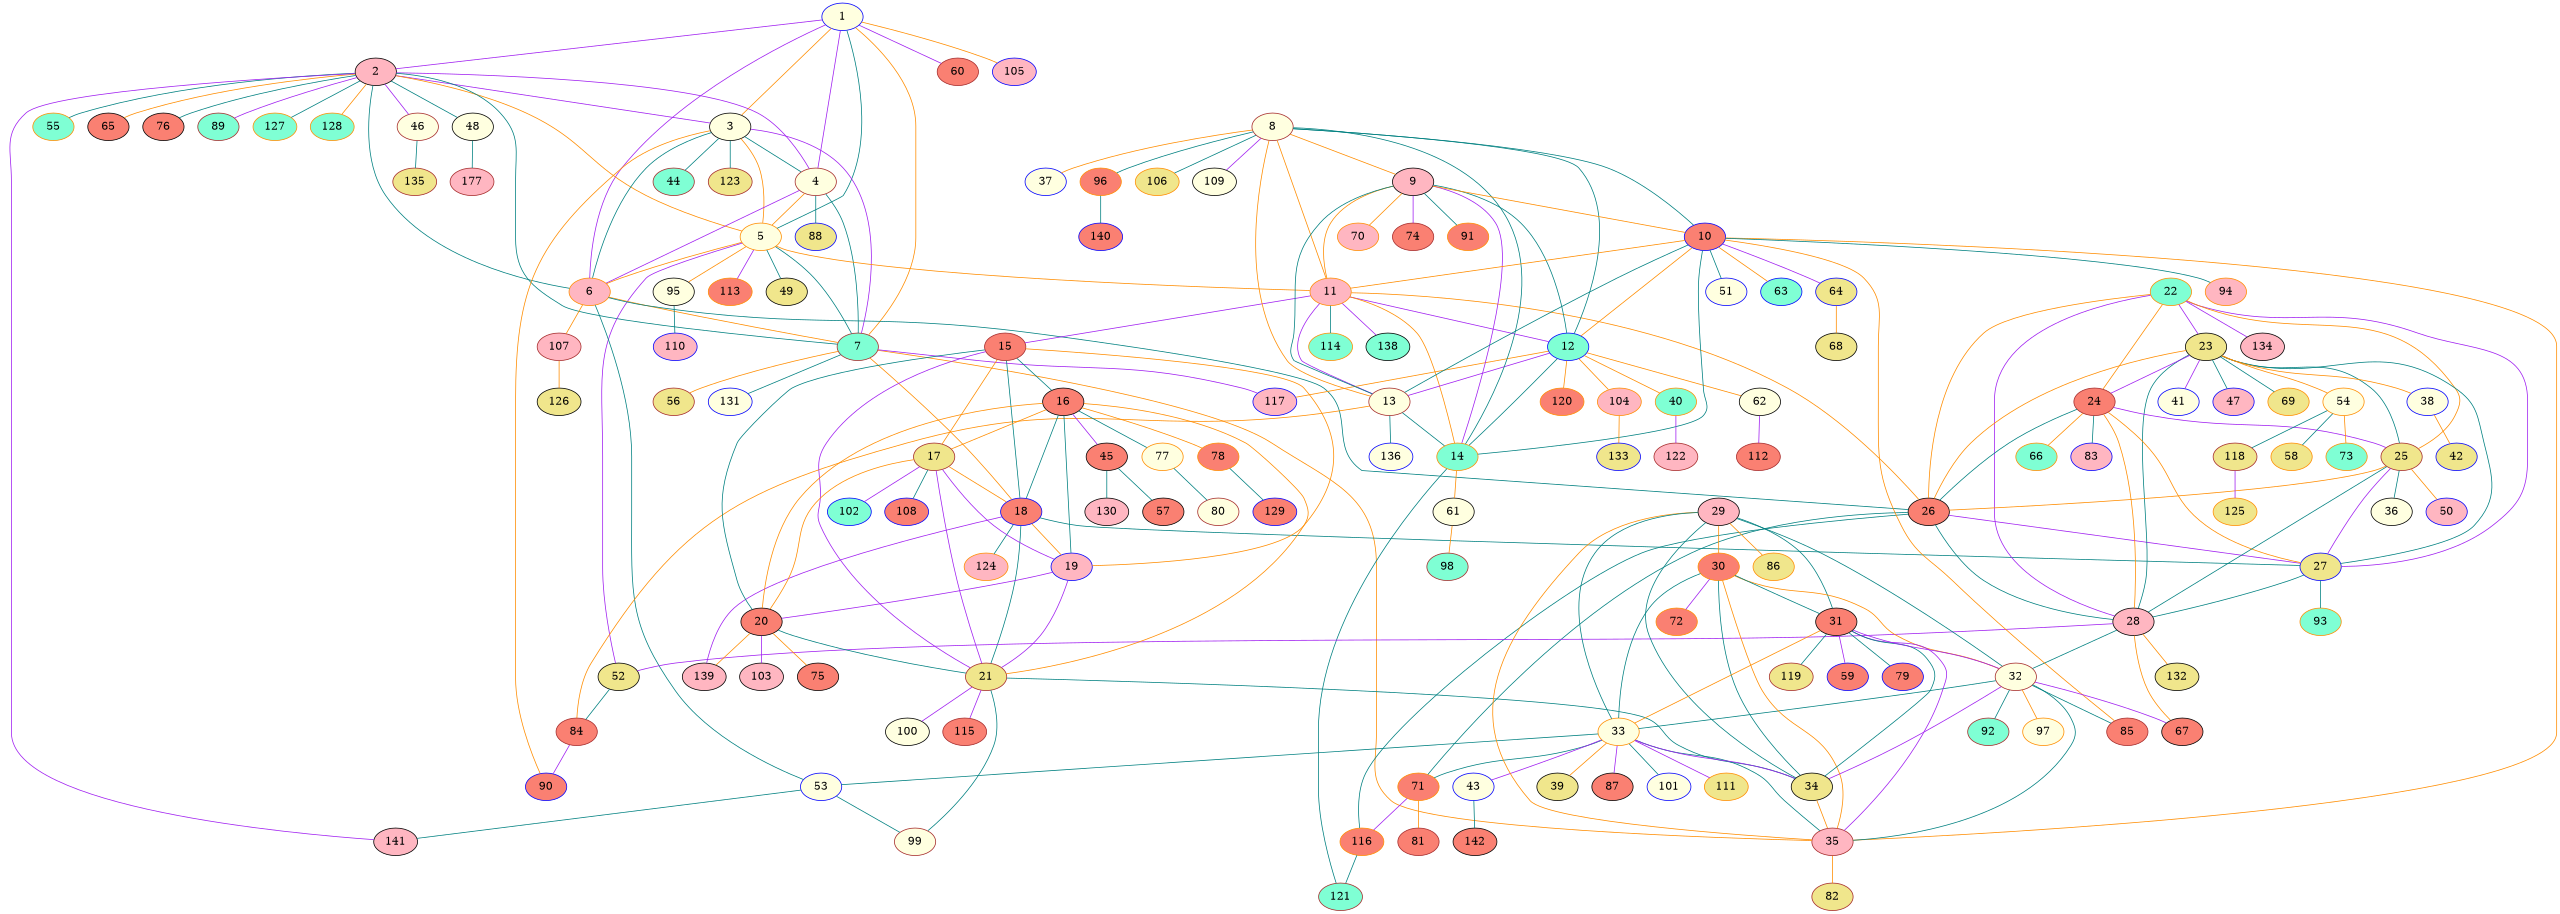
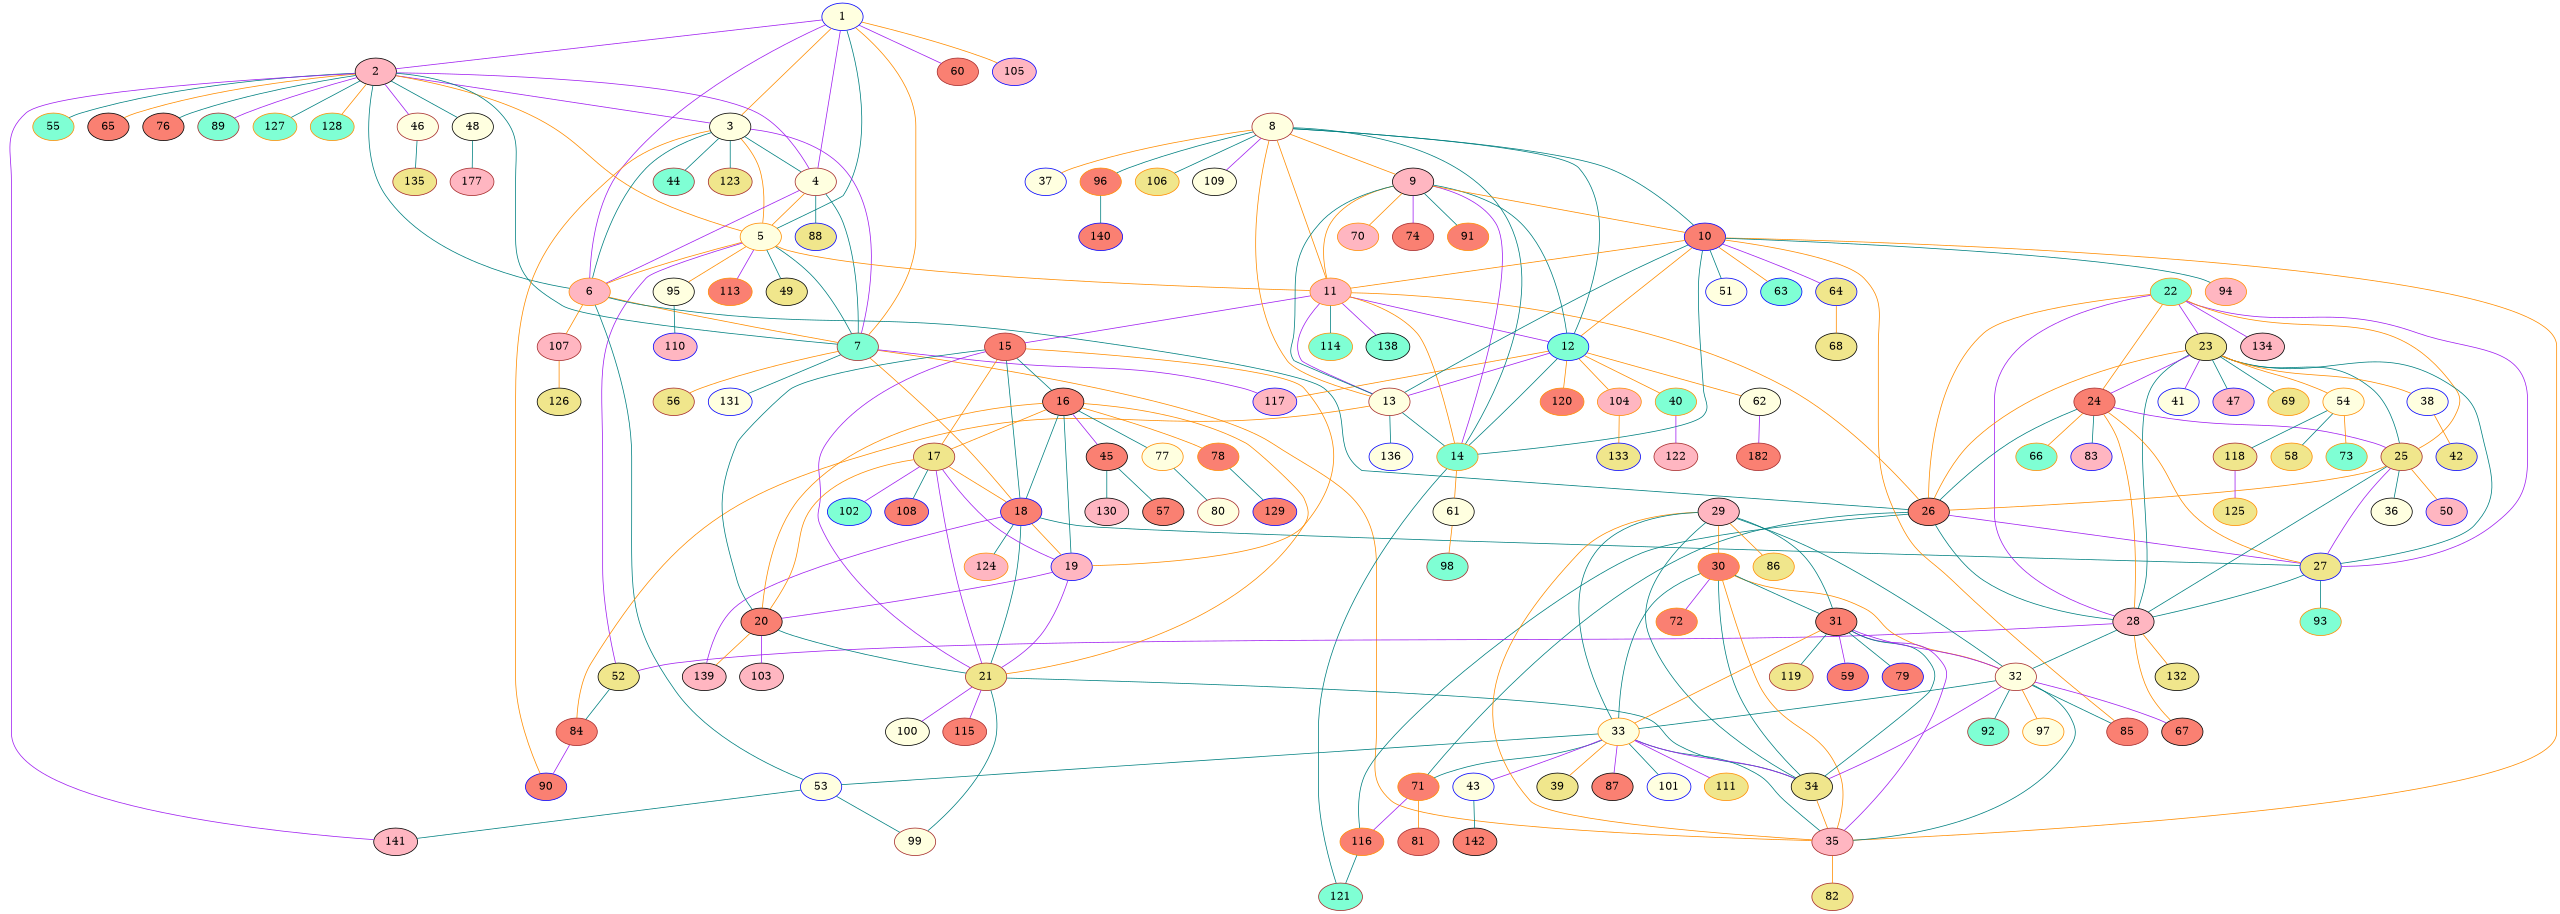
node "112": label "112" -> "182"
node "75": removed
